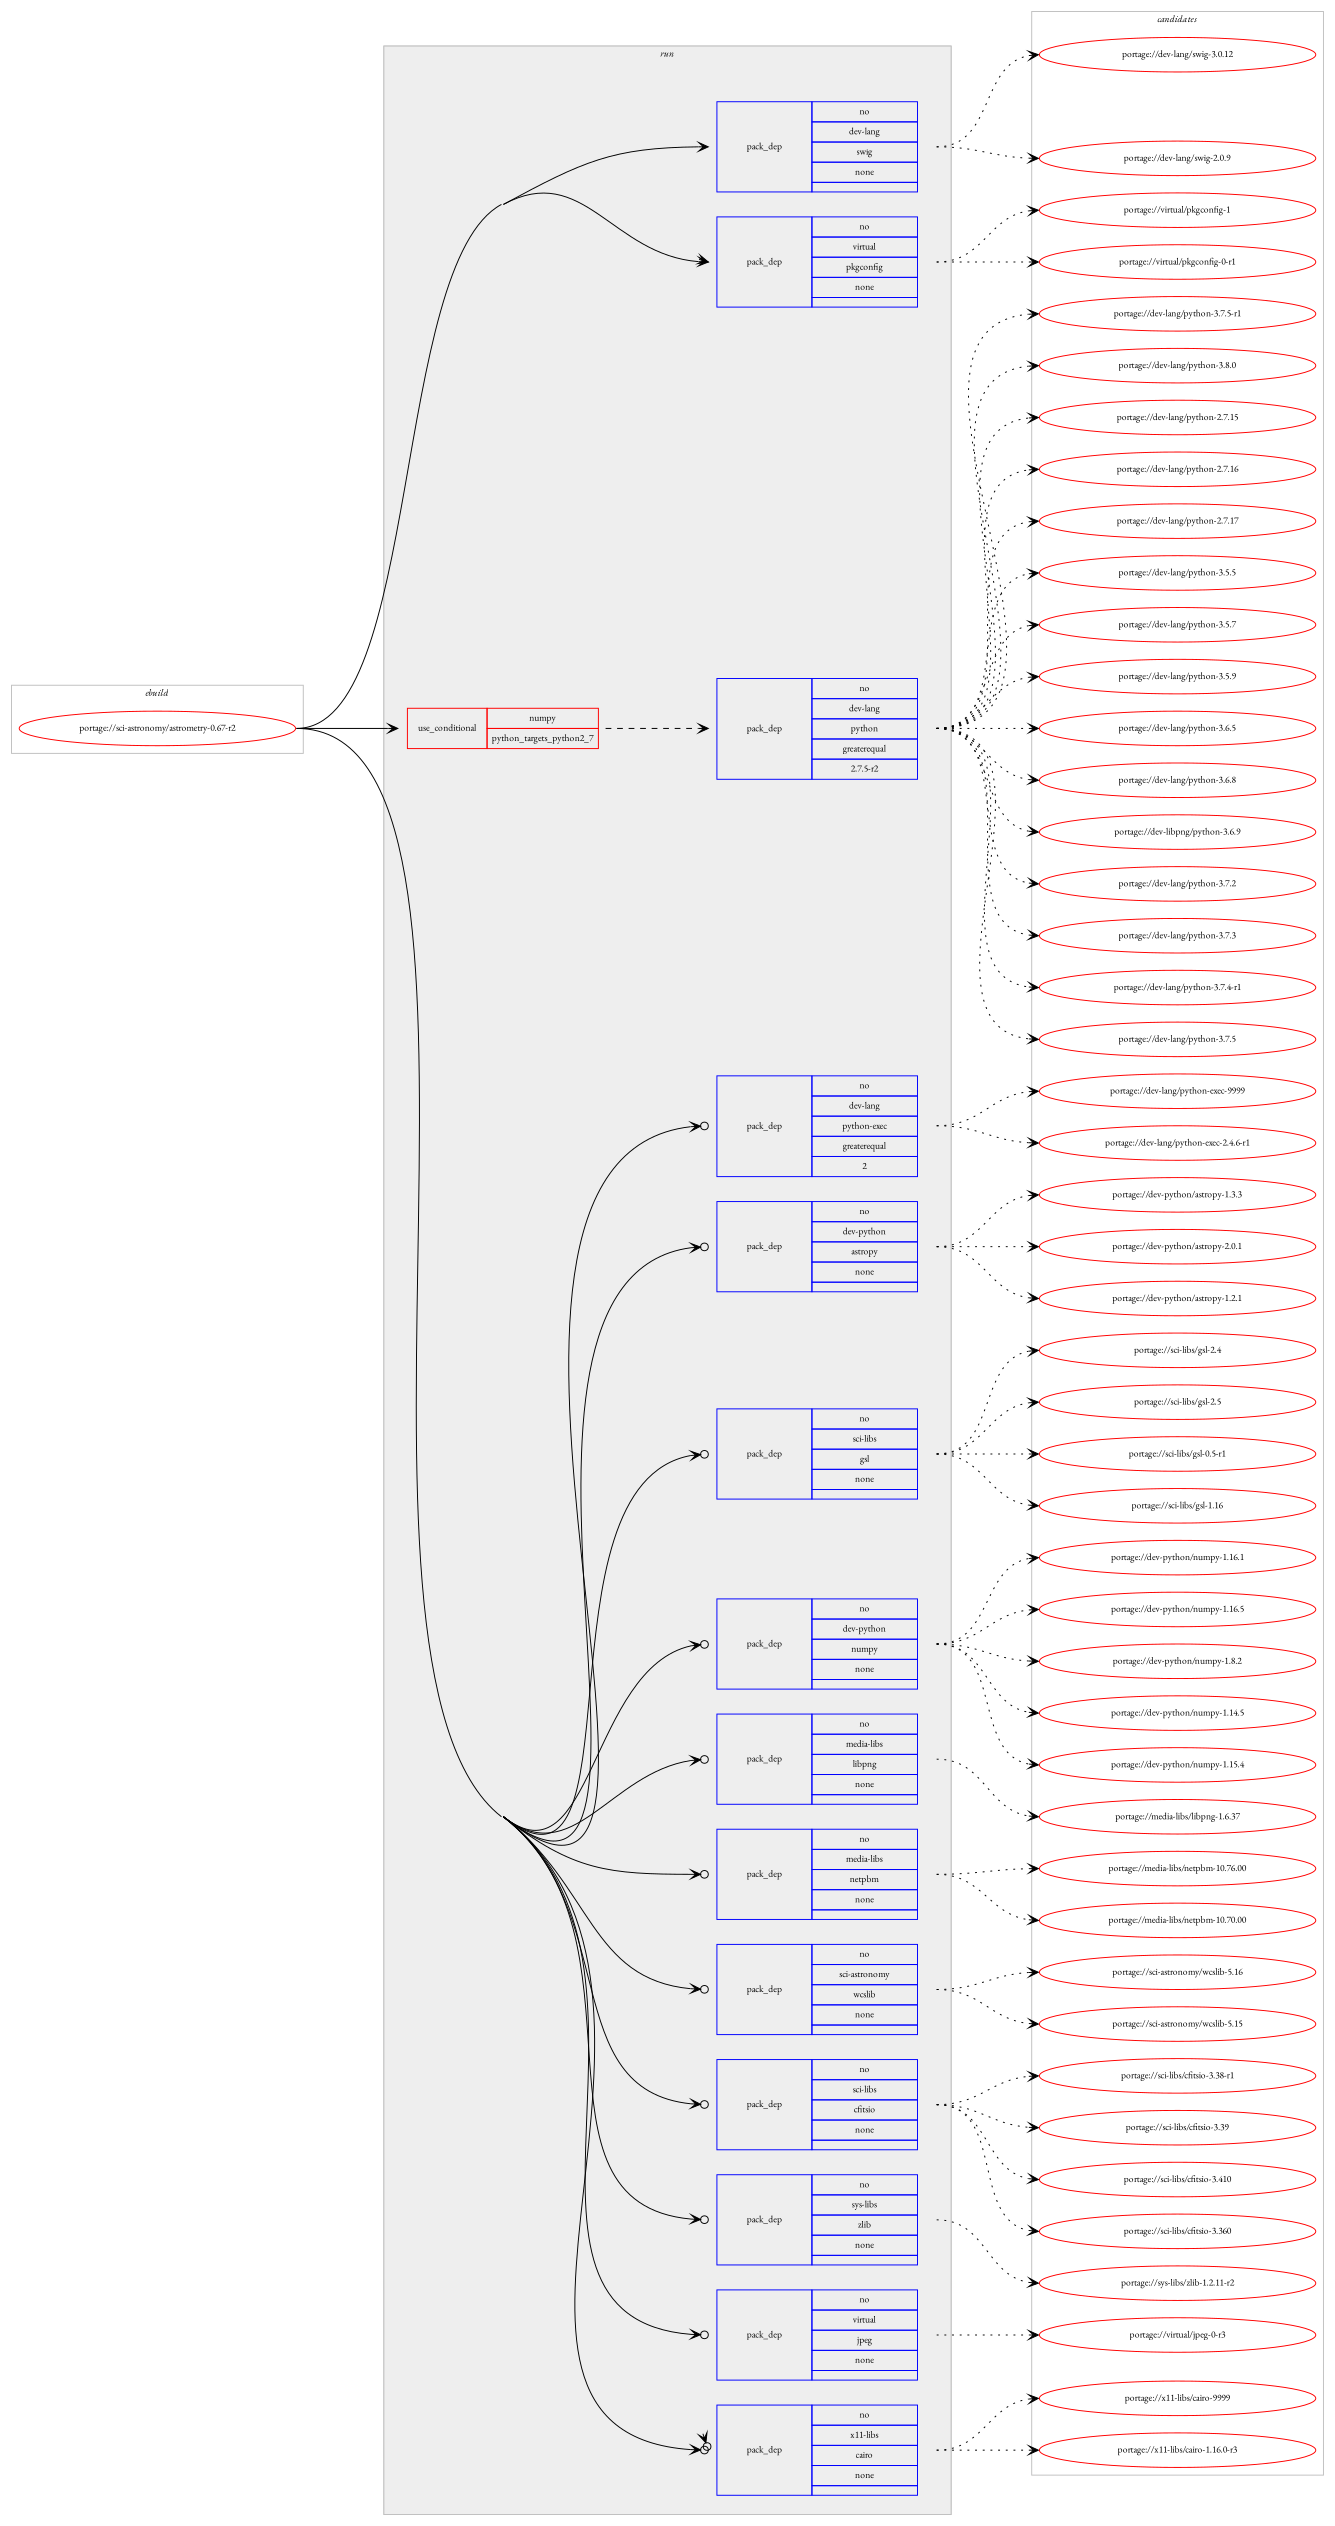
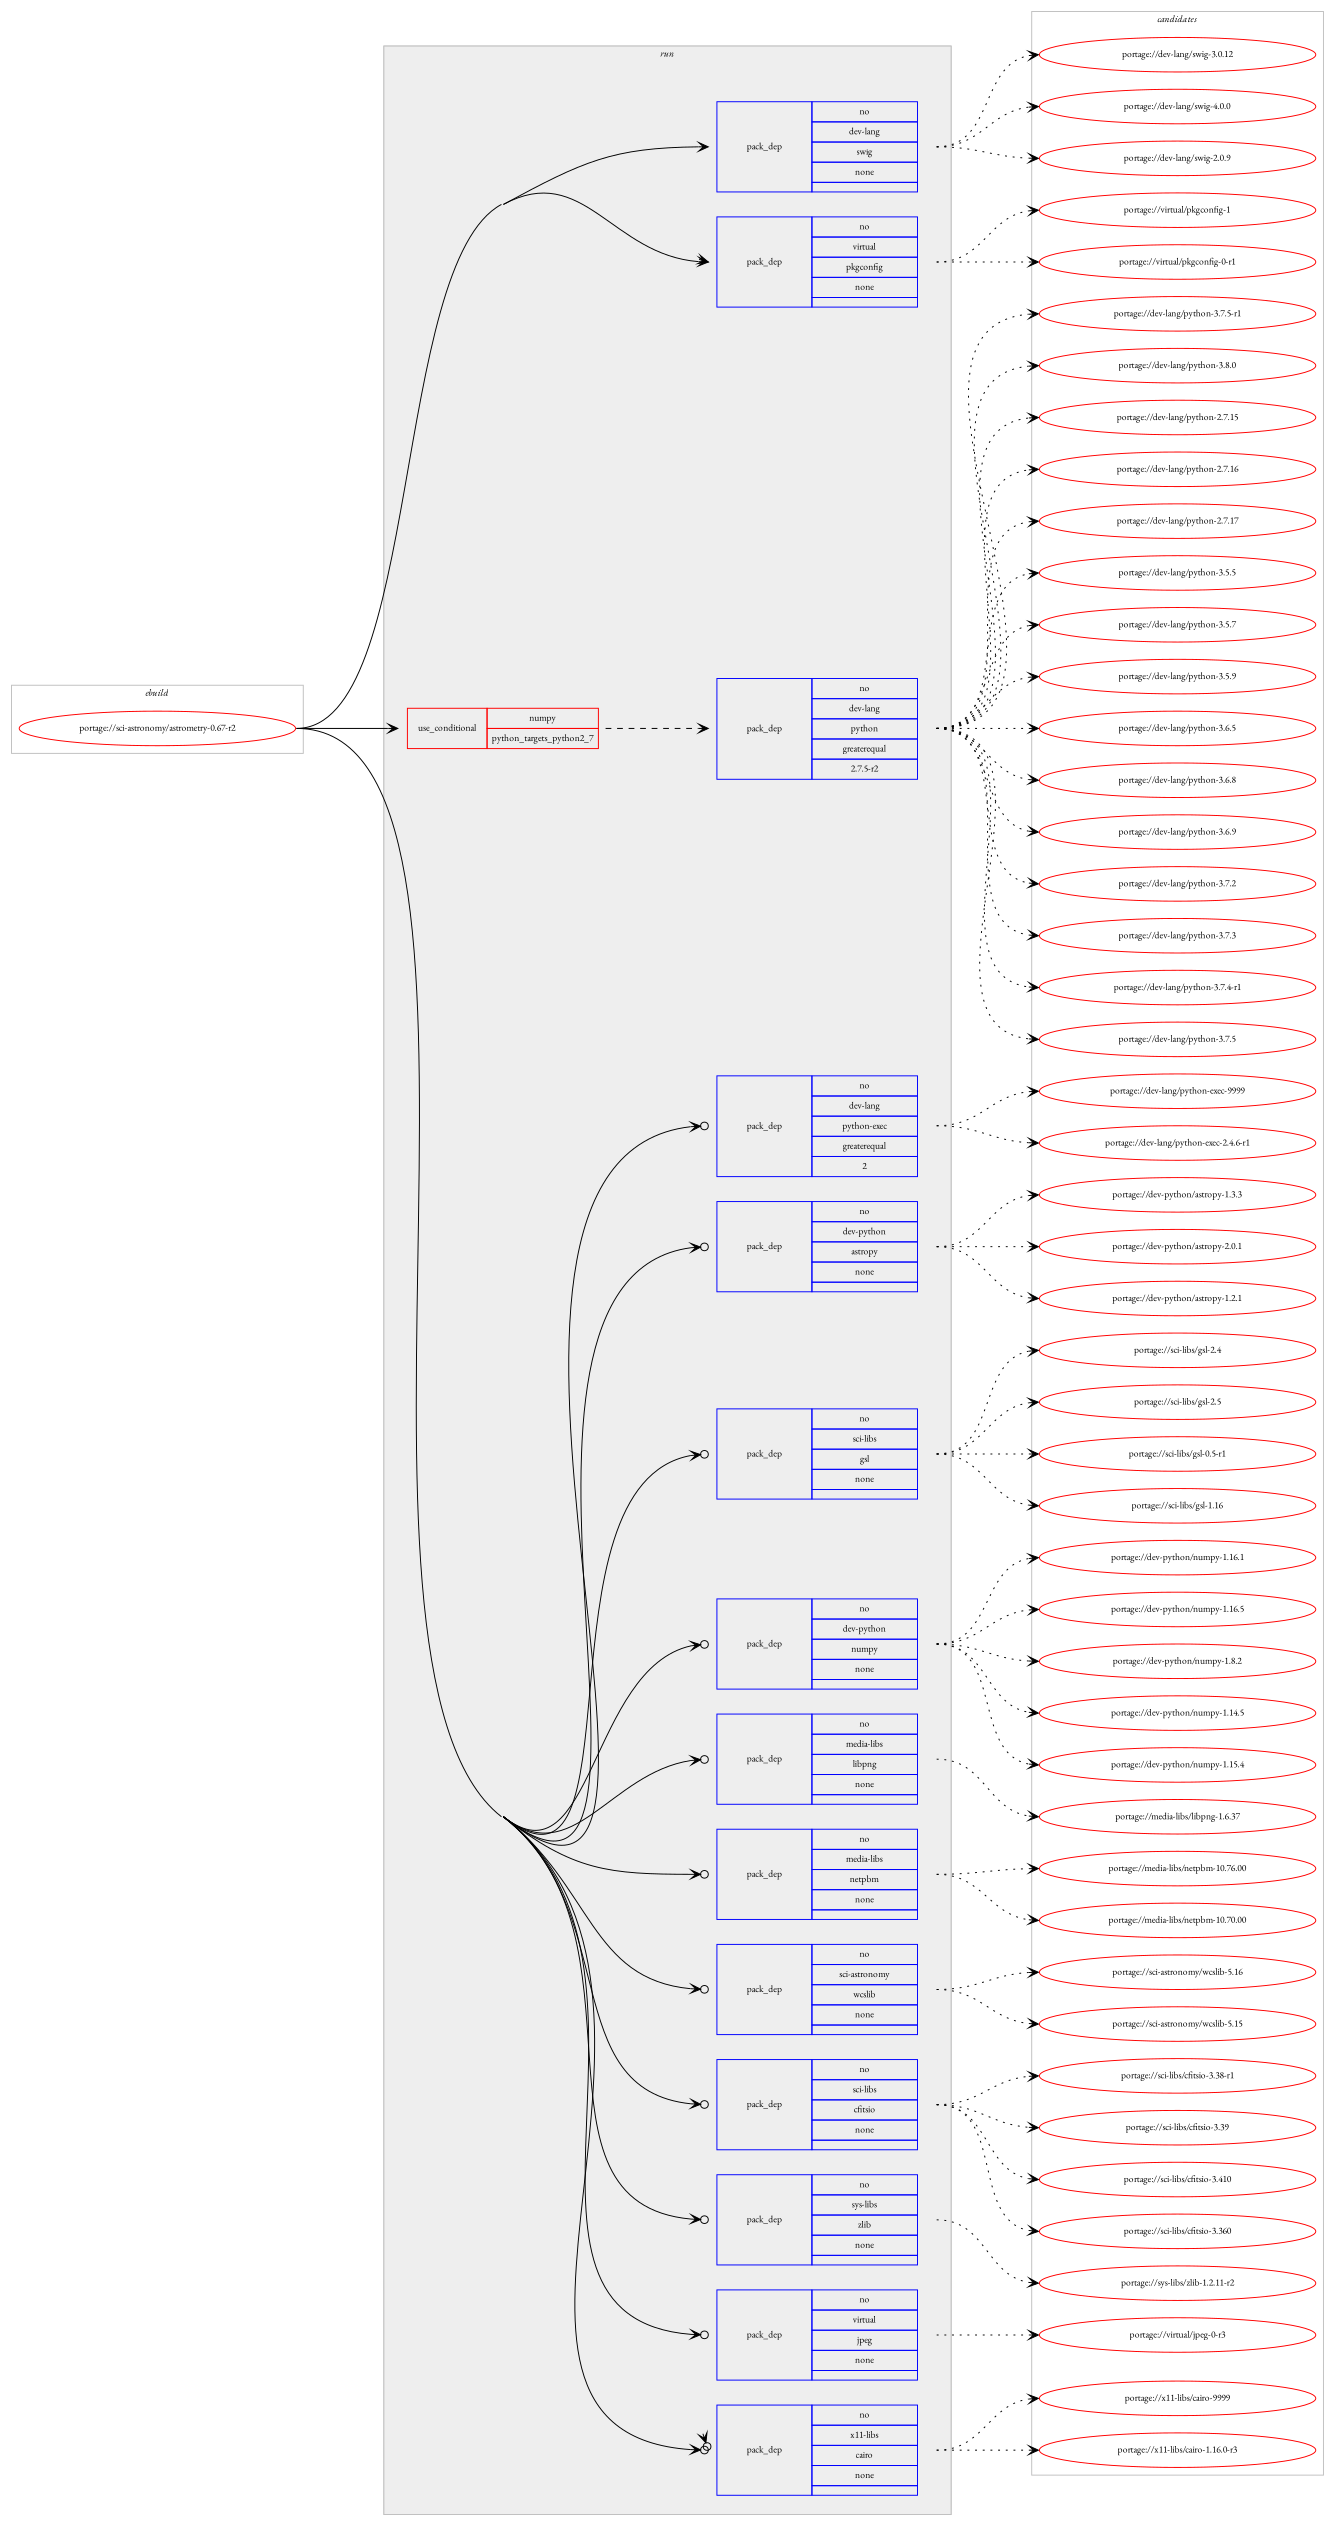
node "portage://dev-lang/swig-4.0.0": added
node "portage://dev-libpng/python-3.6.9": label "portage://dev-libpng/python-3.6.9" -> "portage://dev-lang/python-3.6.9"
